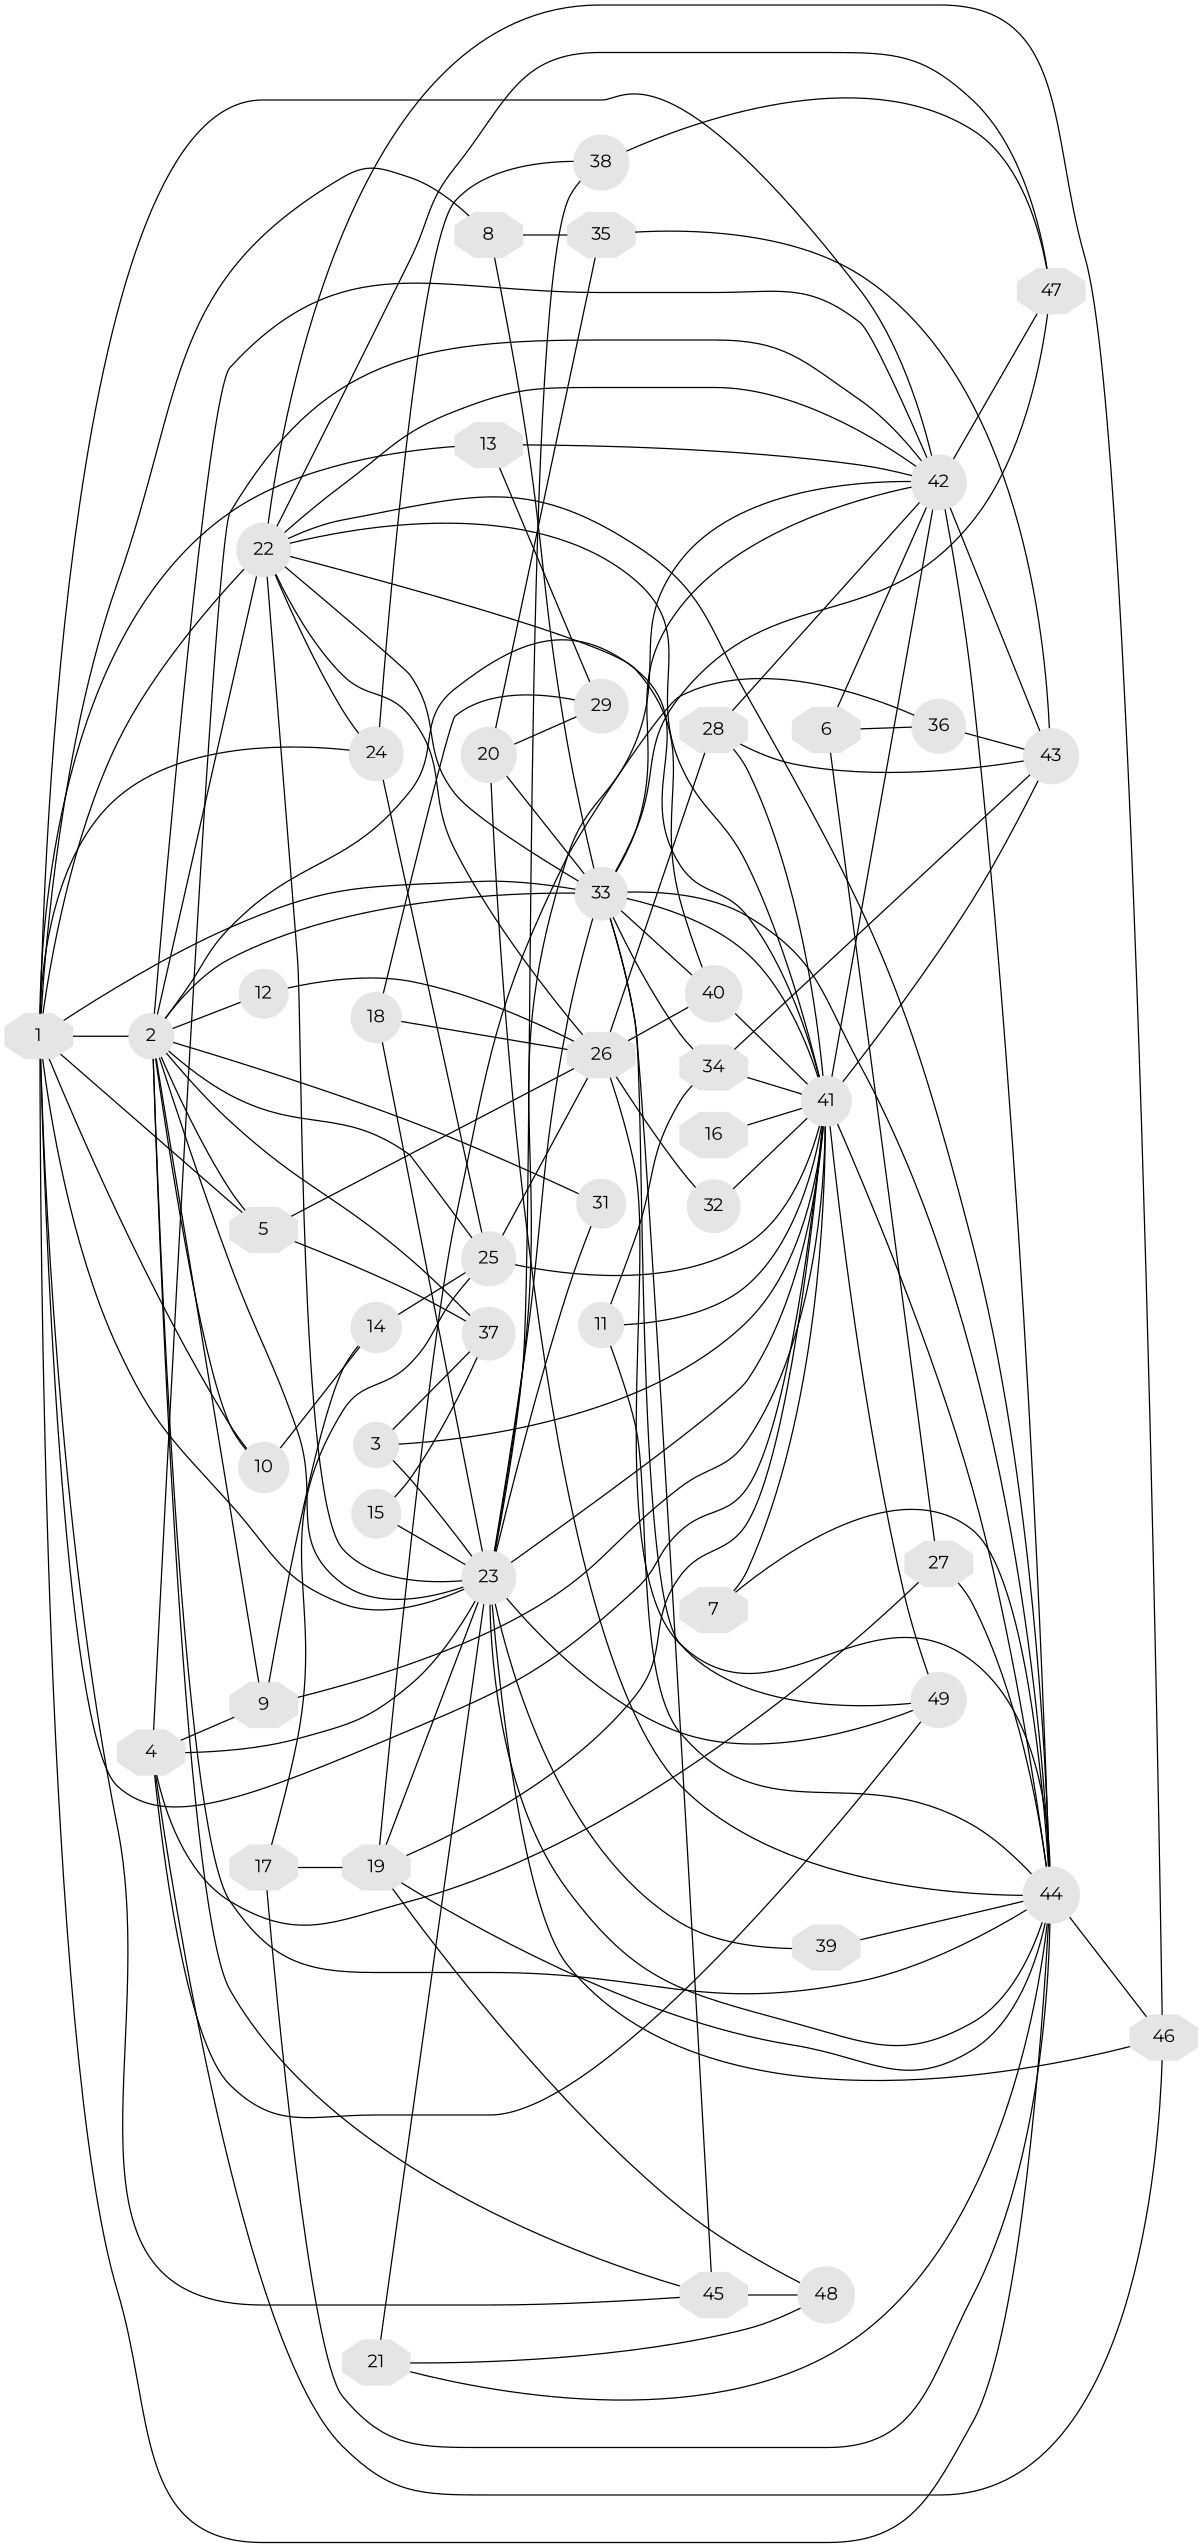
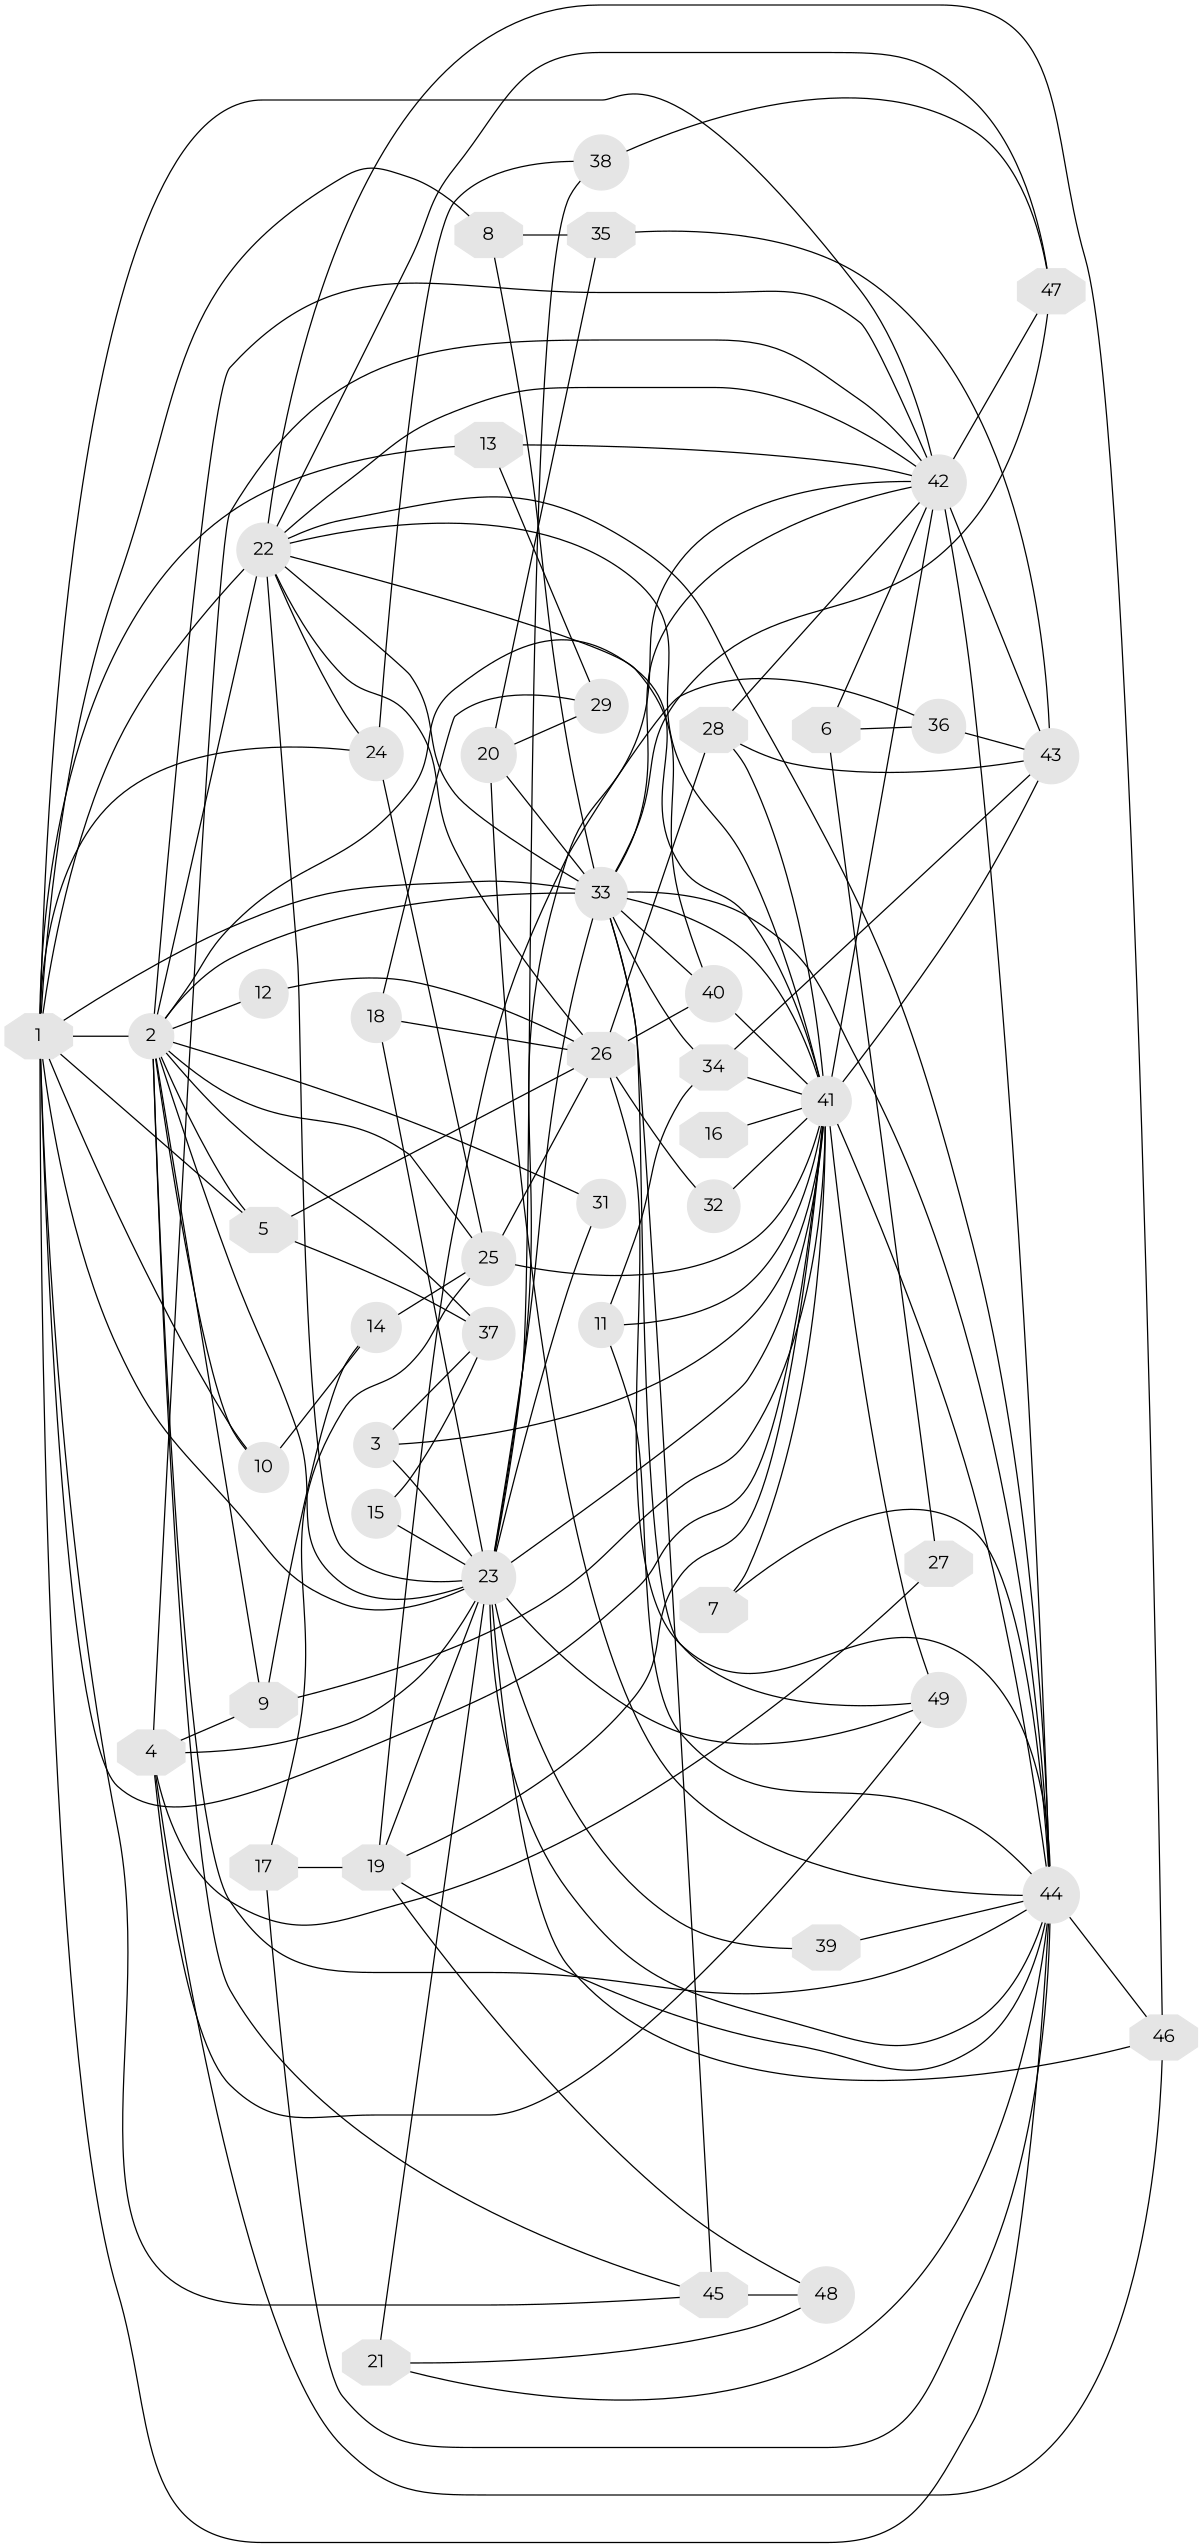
edge "27" -- "44": removed
